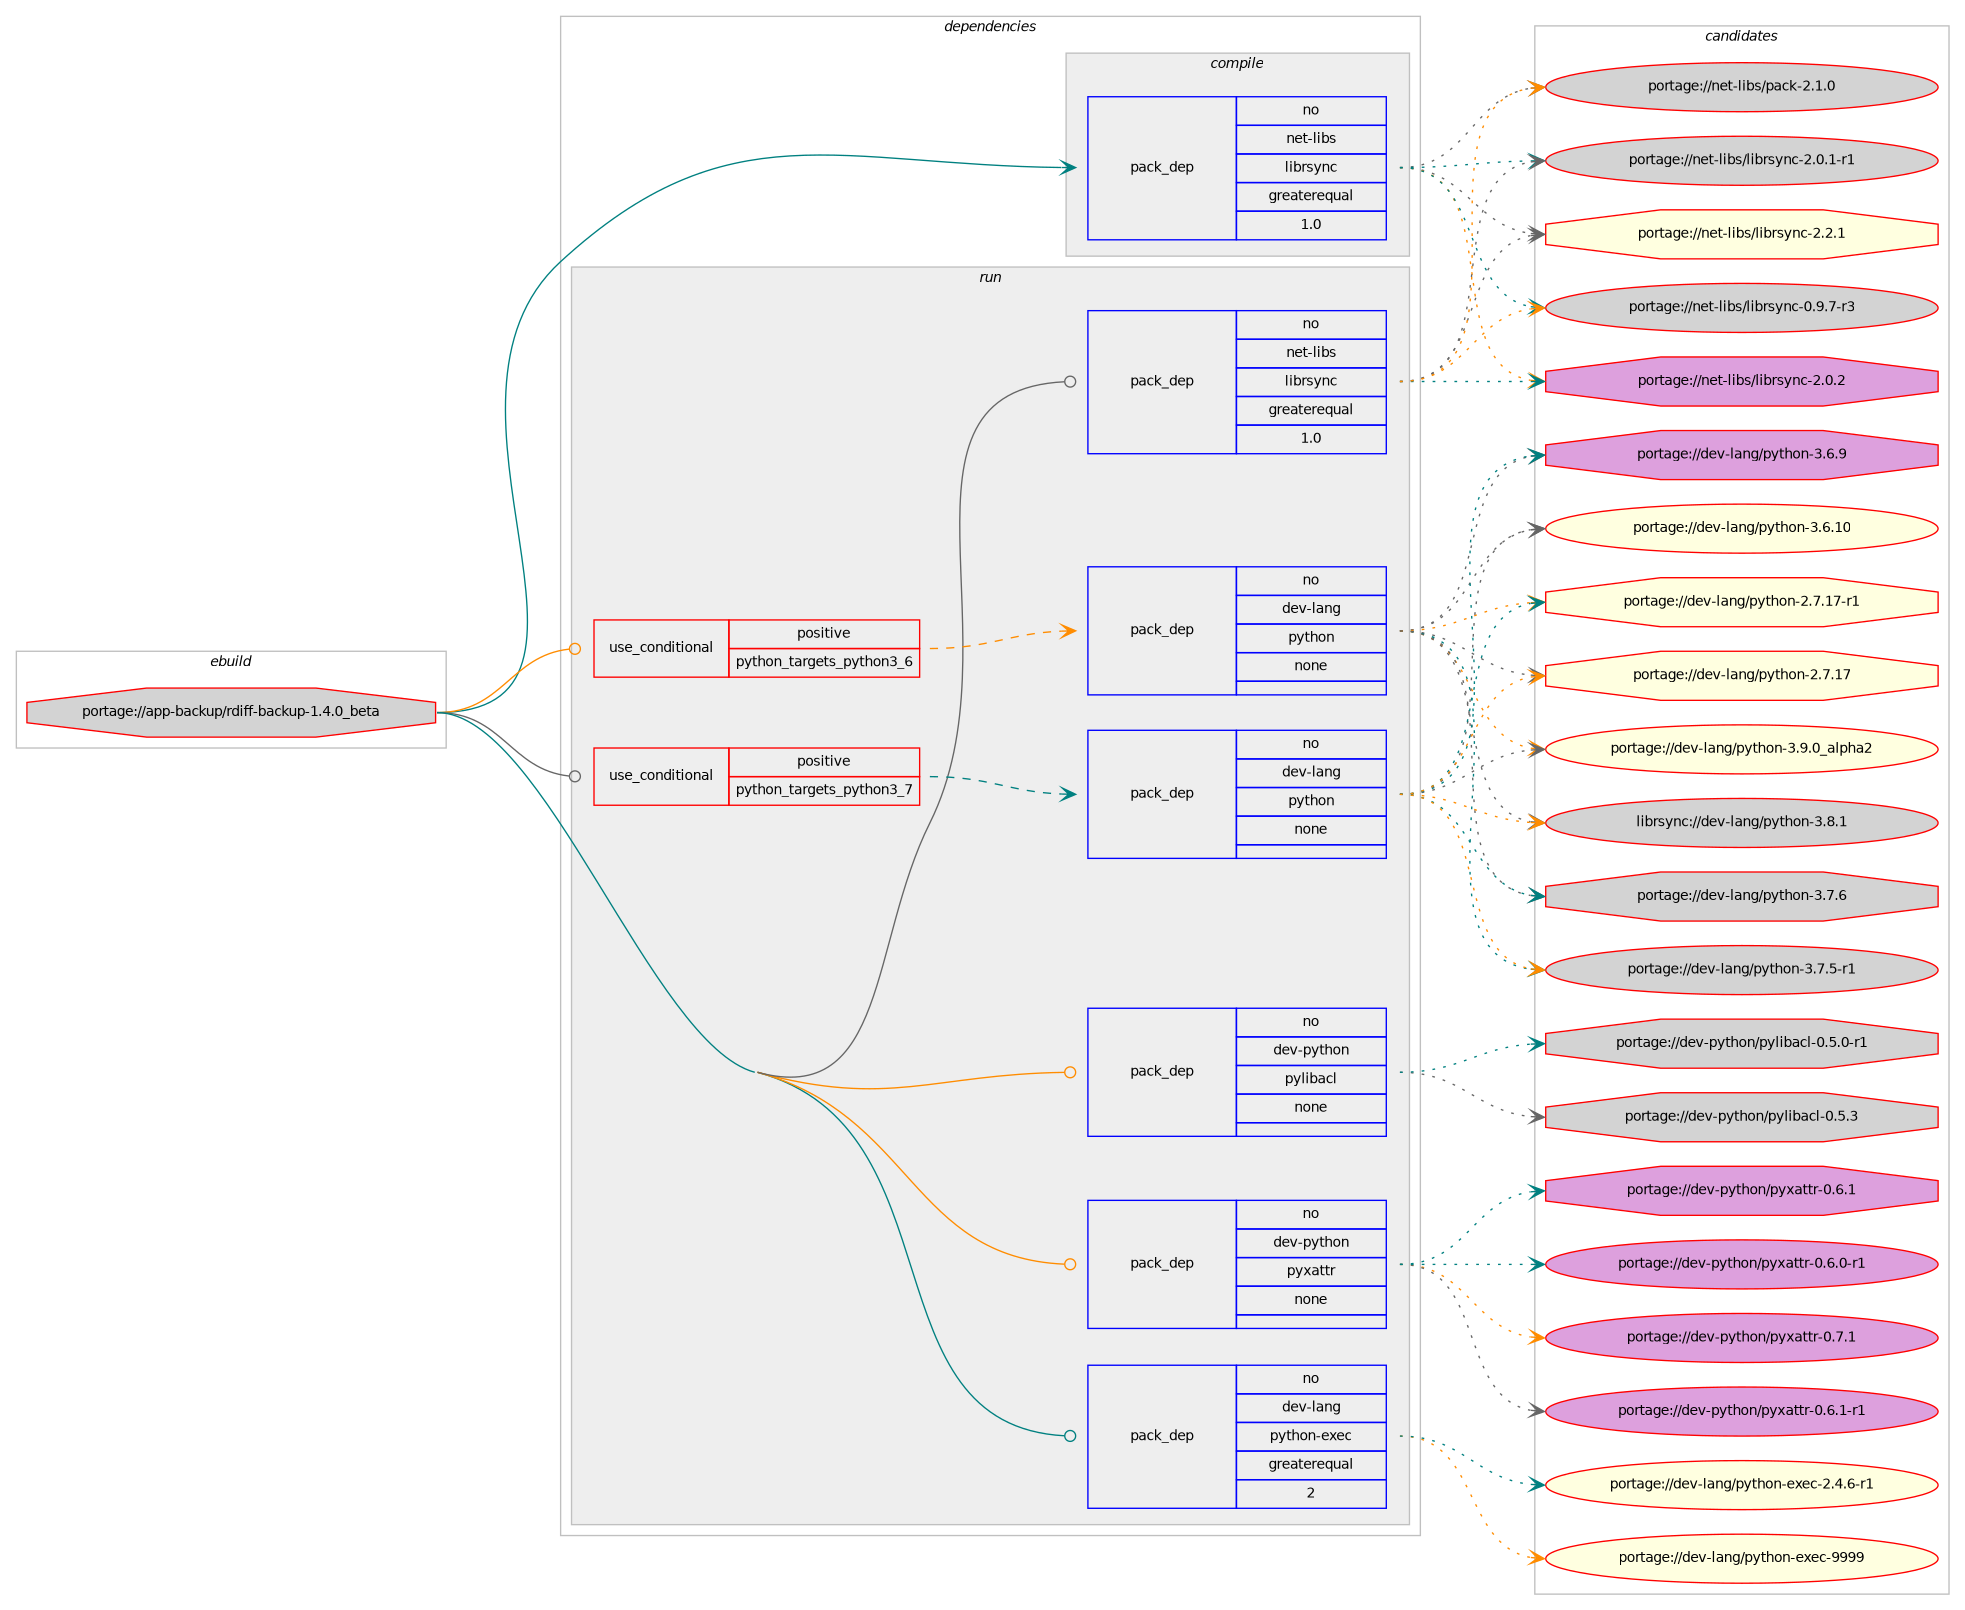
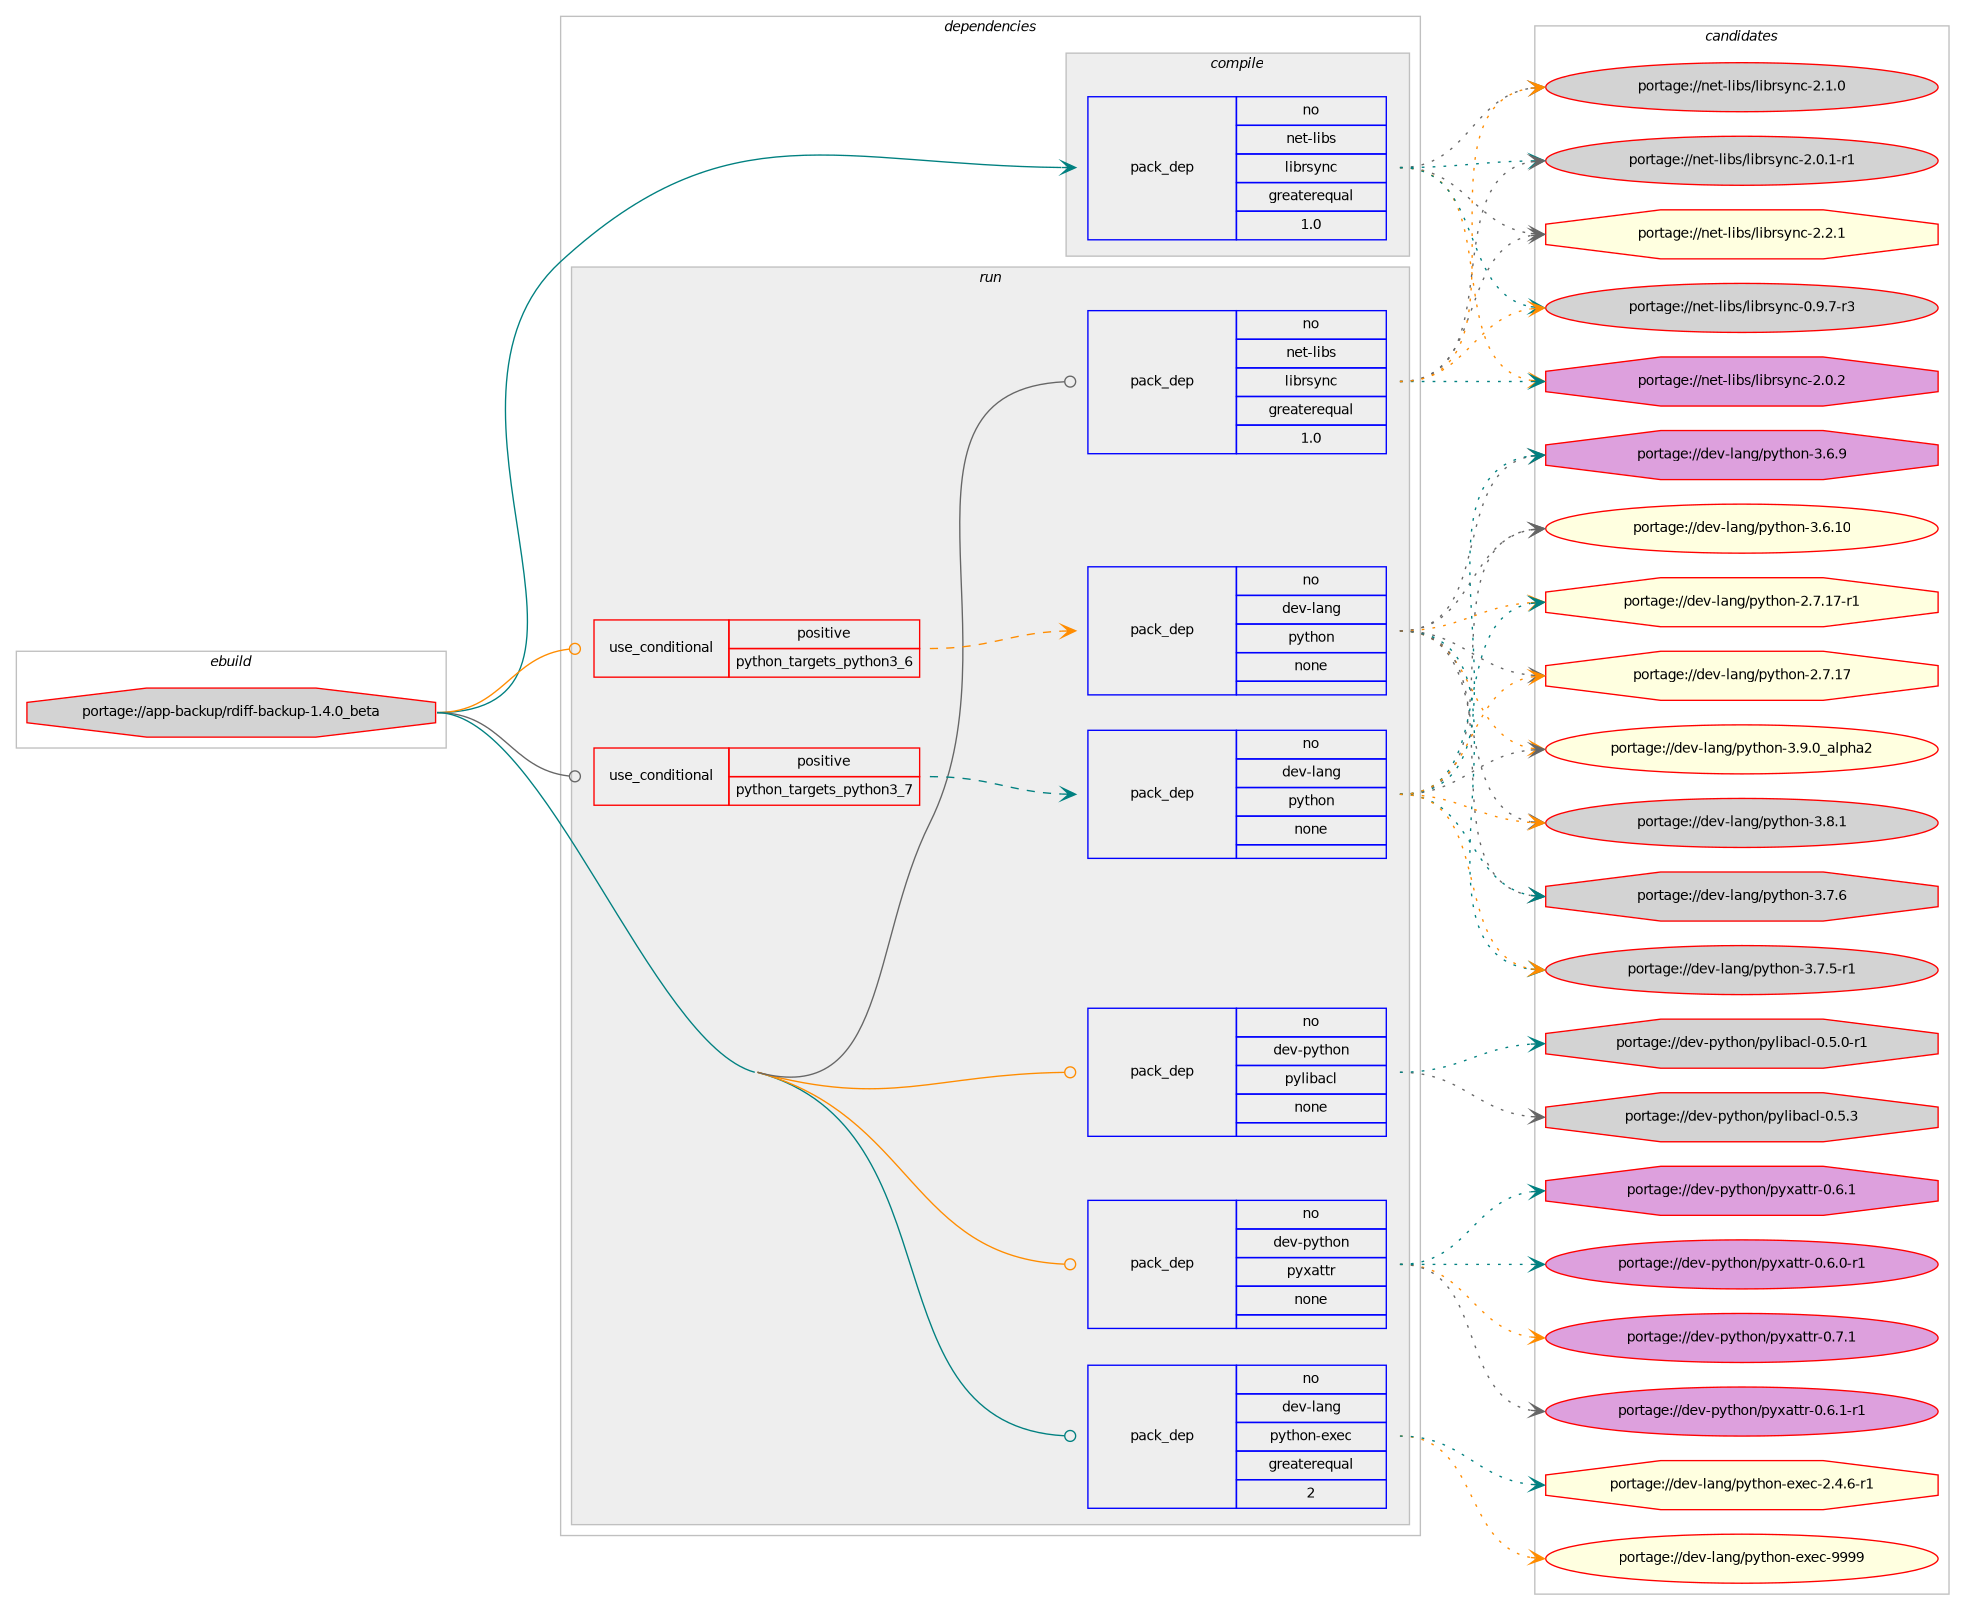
node "portage://net-libs/pack-2.1.0": label "portage://net-libs/pack-2.1.0" -> "portage://net-libs/librsync-2.1.0"
node "librsync://dev-lang/python-3.8.1": label "librsync://dev-lang/python-3.8.1" -> "portage://dev-lang/python-3.8.1"
node "portage://dev-lang/python-exec-2.4.6-r1": shape ellipse -> octagon
